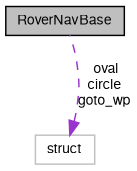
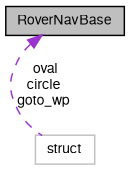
edge "RoverNavBase" -> "struct": reversed
